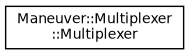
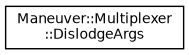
node "Maneuver::Multiplexer ::Multiplexer": label "Maneuver::Multiplexer ::Multiplexer" -> "Maneuver::Multiplexer ::DislodgeArgs"
